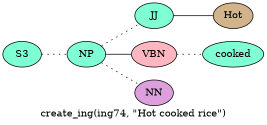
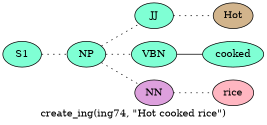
edge "JJ" -- "Hot": style solid -> dotted
node "S3": label "S3" -> "S1"
edge "NP" -- "VBN": style solid -> dotted
node "VBN": fillcolor lightpink -> aquamarine
edge "VBN" -- "cooked": style dotted -> solid
node "rice": added
